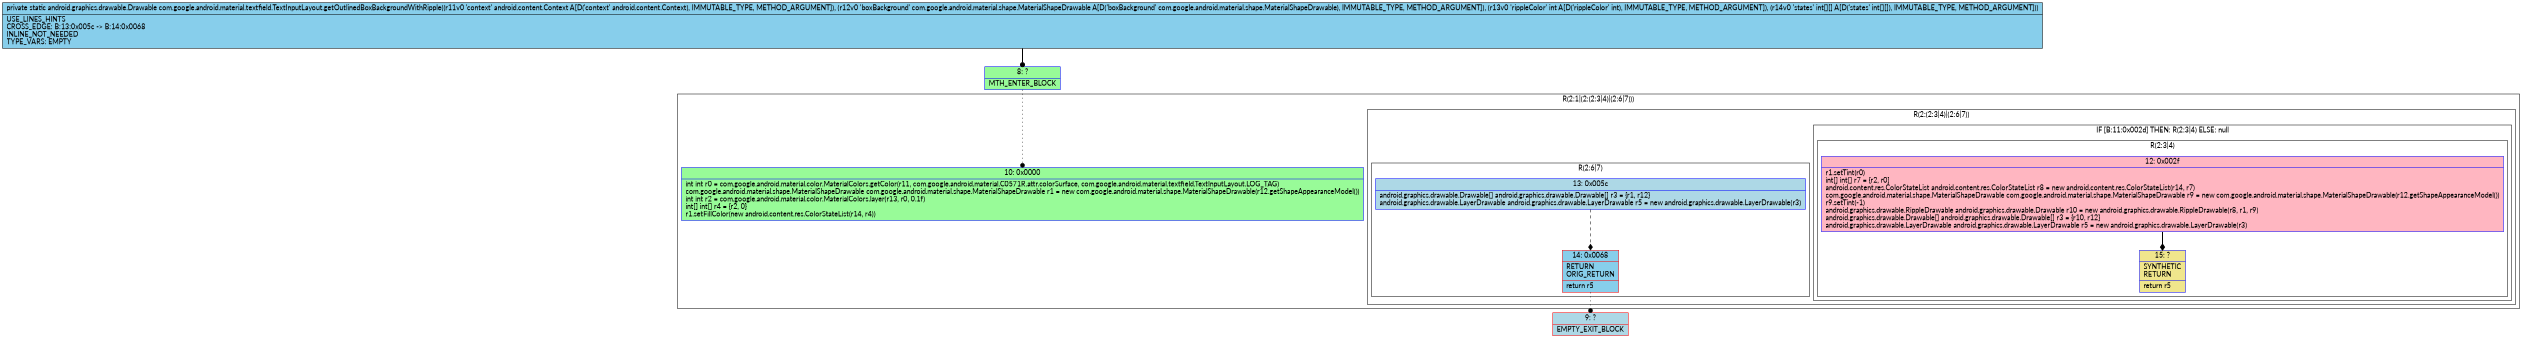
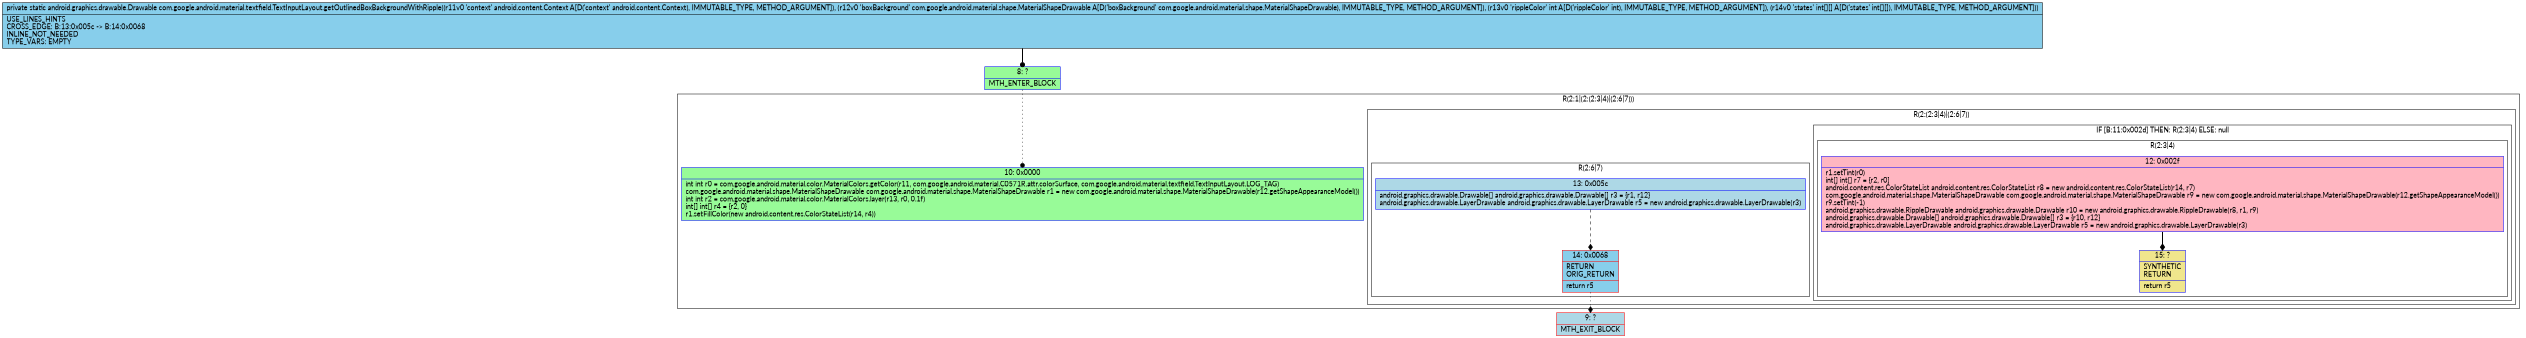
edge "14: 0x0068" -> "9: ?": arrowhead dot -> diamond
node "9: ?": text "EMPTY_EXIT_BLOCK" -> "MTH_EXIT_BLOCK"
